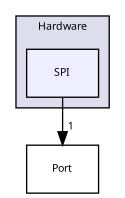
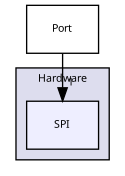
edge "SPI" -> "Port": reversed
